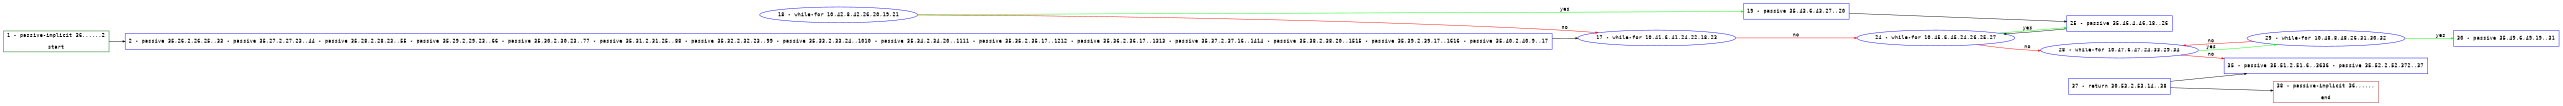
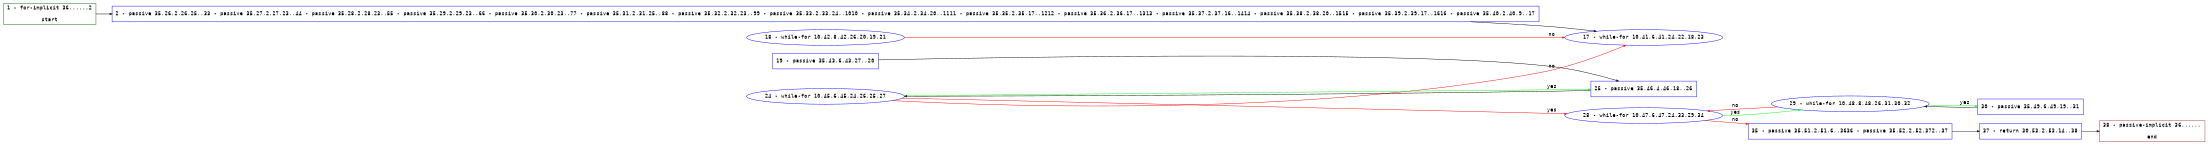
edge "18 - while-for 10,42,8,42,26,20,19,21" -> "19 - passive 35,43,6,43,27,,20": removed, label "yes"
edge "17 - while-for 10,41,6,41,24,22,18,23" -> "24 - while-for 10,45,6,45,24,26,25,27": reversed
node "1 - passive-implicit 36,,,,,,2 start": label "1 - passive-implicit 36,,,,,,2 start" -> "1 - for-implicit 36,,,,,,2 start"
edge "24 - while-for 10,45,6,45,24,26,25,27" -> "28 - while-for 10,47,6,47,24,33,29,34": label "no" -> "yes"
edge "37 - return 30,53,2,53,14,,38" -> "35 - passive 35,51,2,51,6,,3636 - passive 35,52,2,52,372,,37": reversed
edge "30 - passive 35,49,6,49,19,,31" -> "29 - while-for 10,48,8,48,26,31,30,32": added
